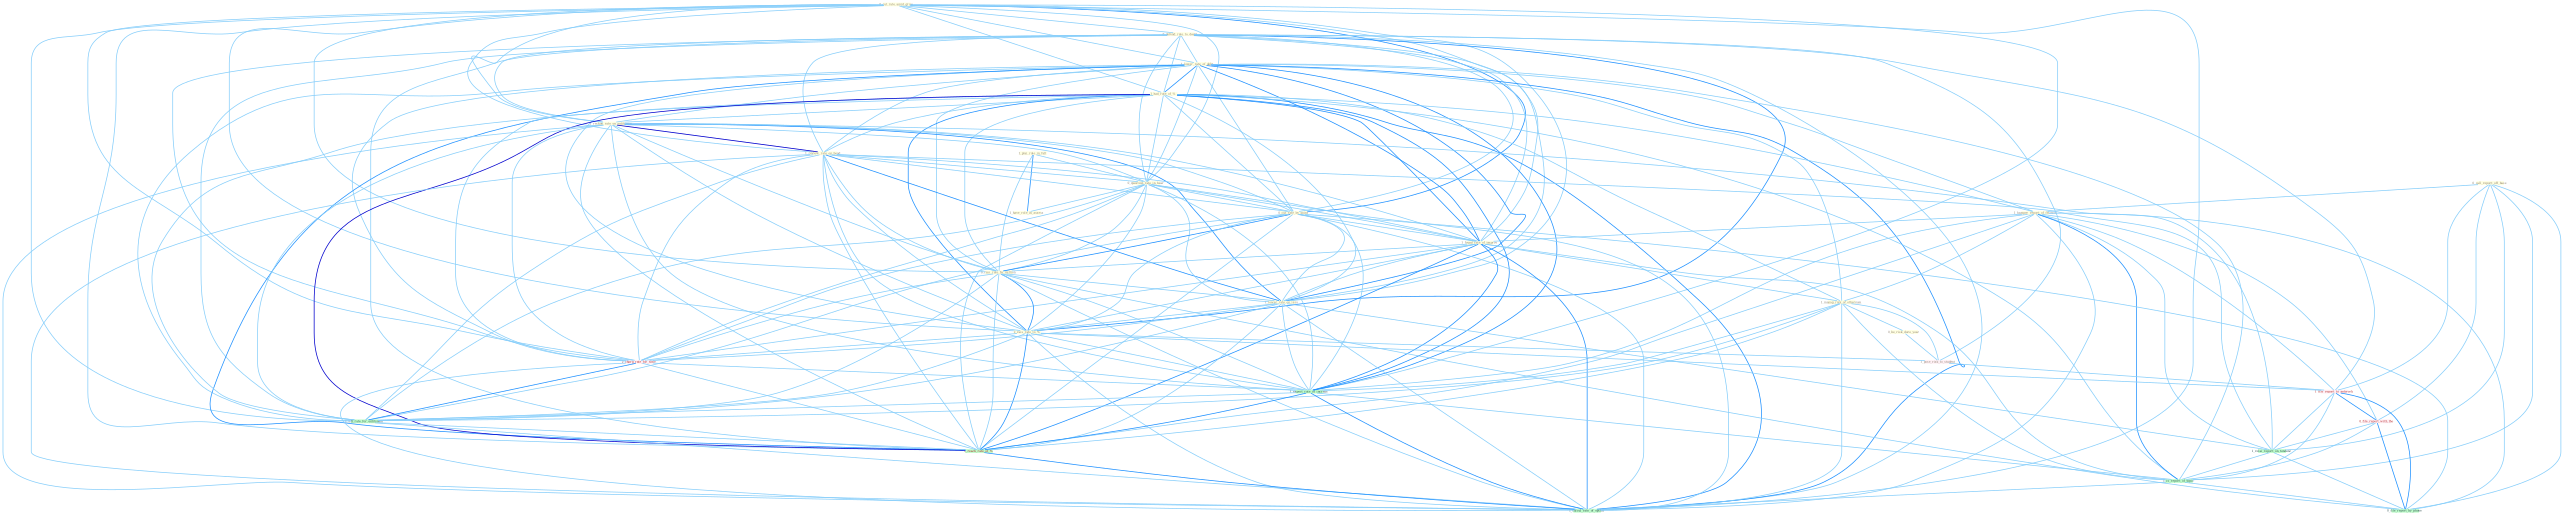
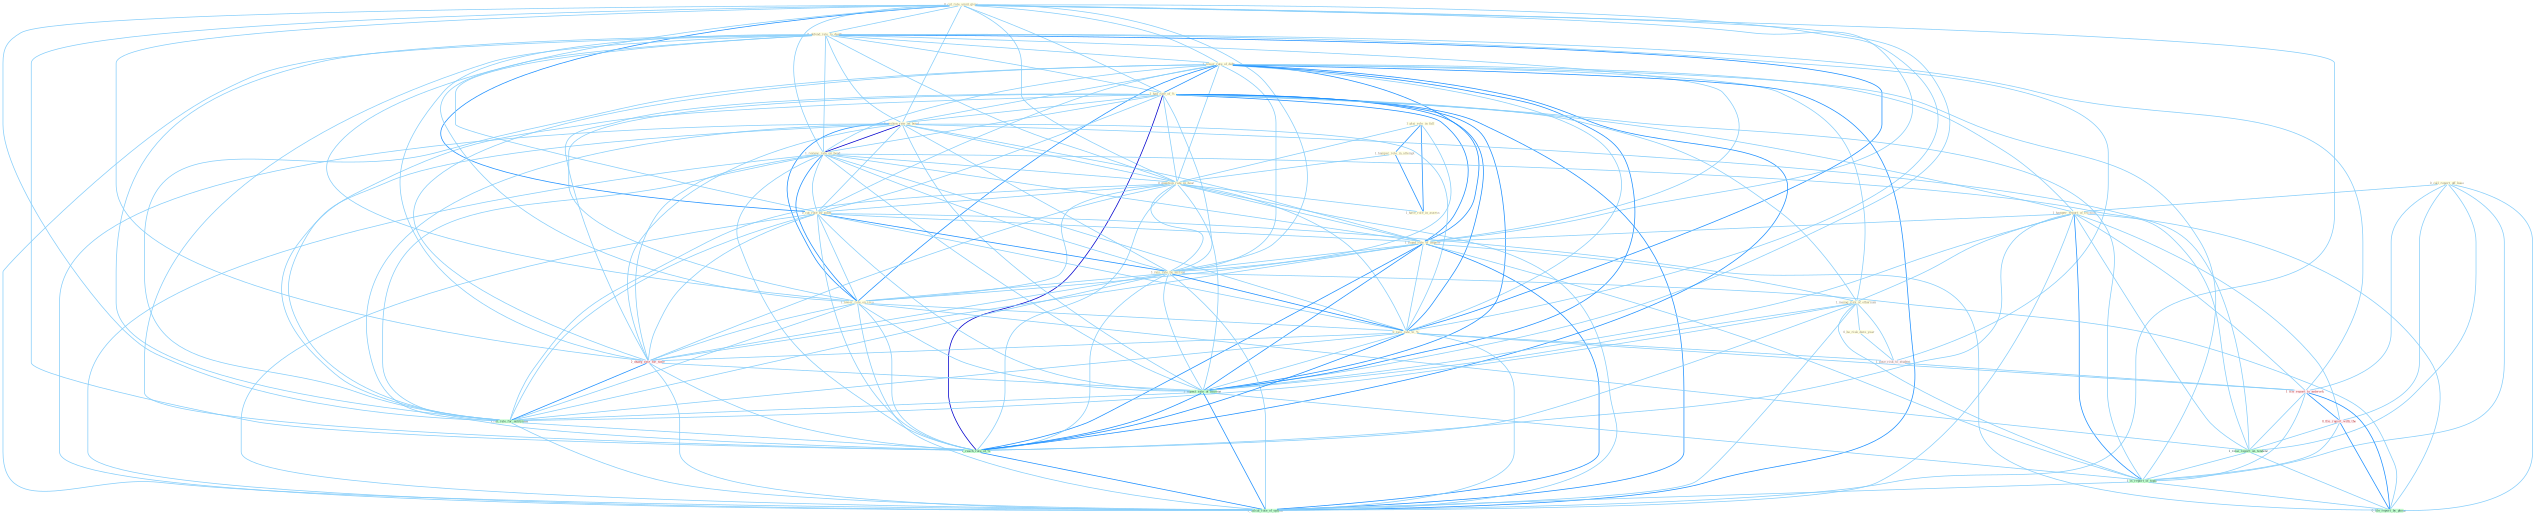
node "1_reckon_rate_on_entitynam": label "1_reckon_rate_on_entitynam" -> "1_reckon_rate_on_bond"
node "1_hamper_role_in_attempt": added
node "1_reach_rate_of_%": fontcolor #b22222 -> #2f4f4f
